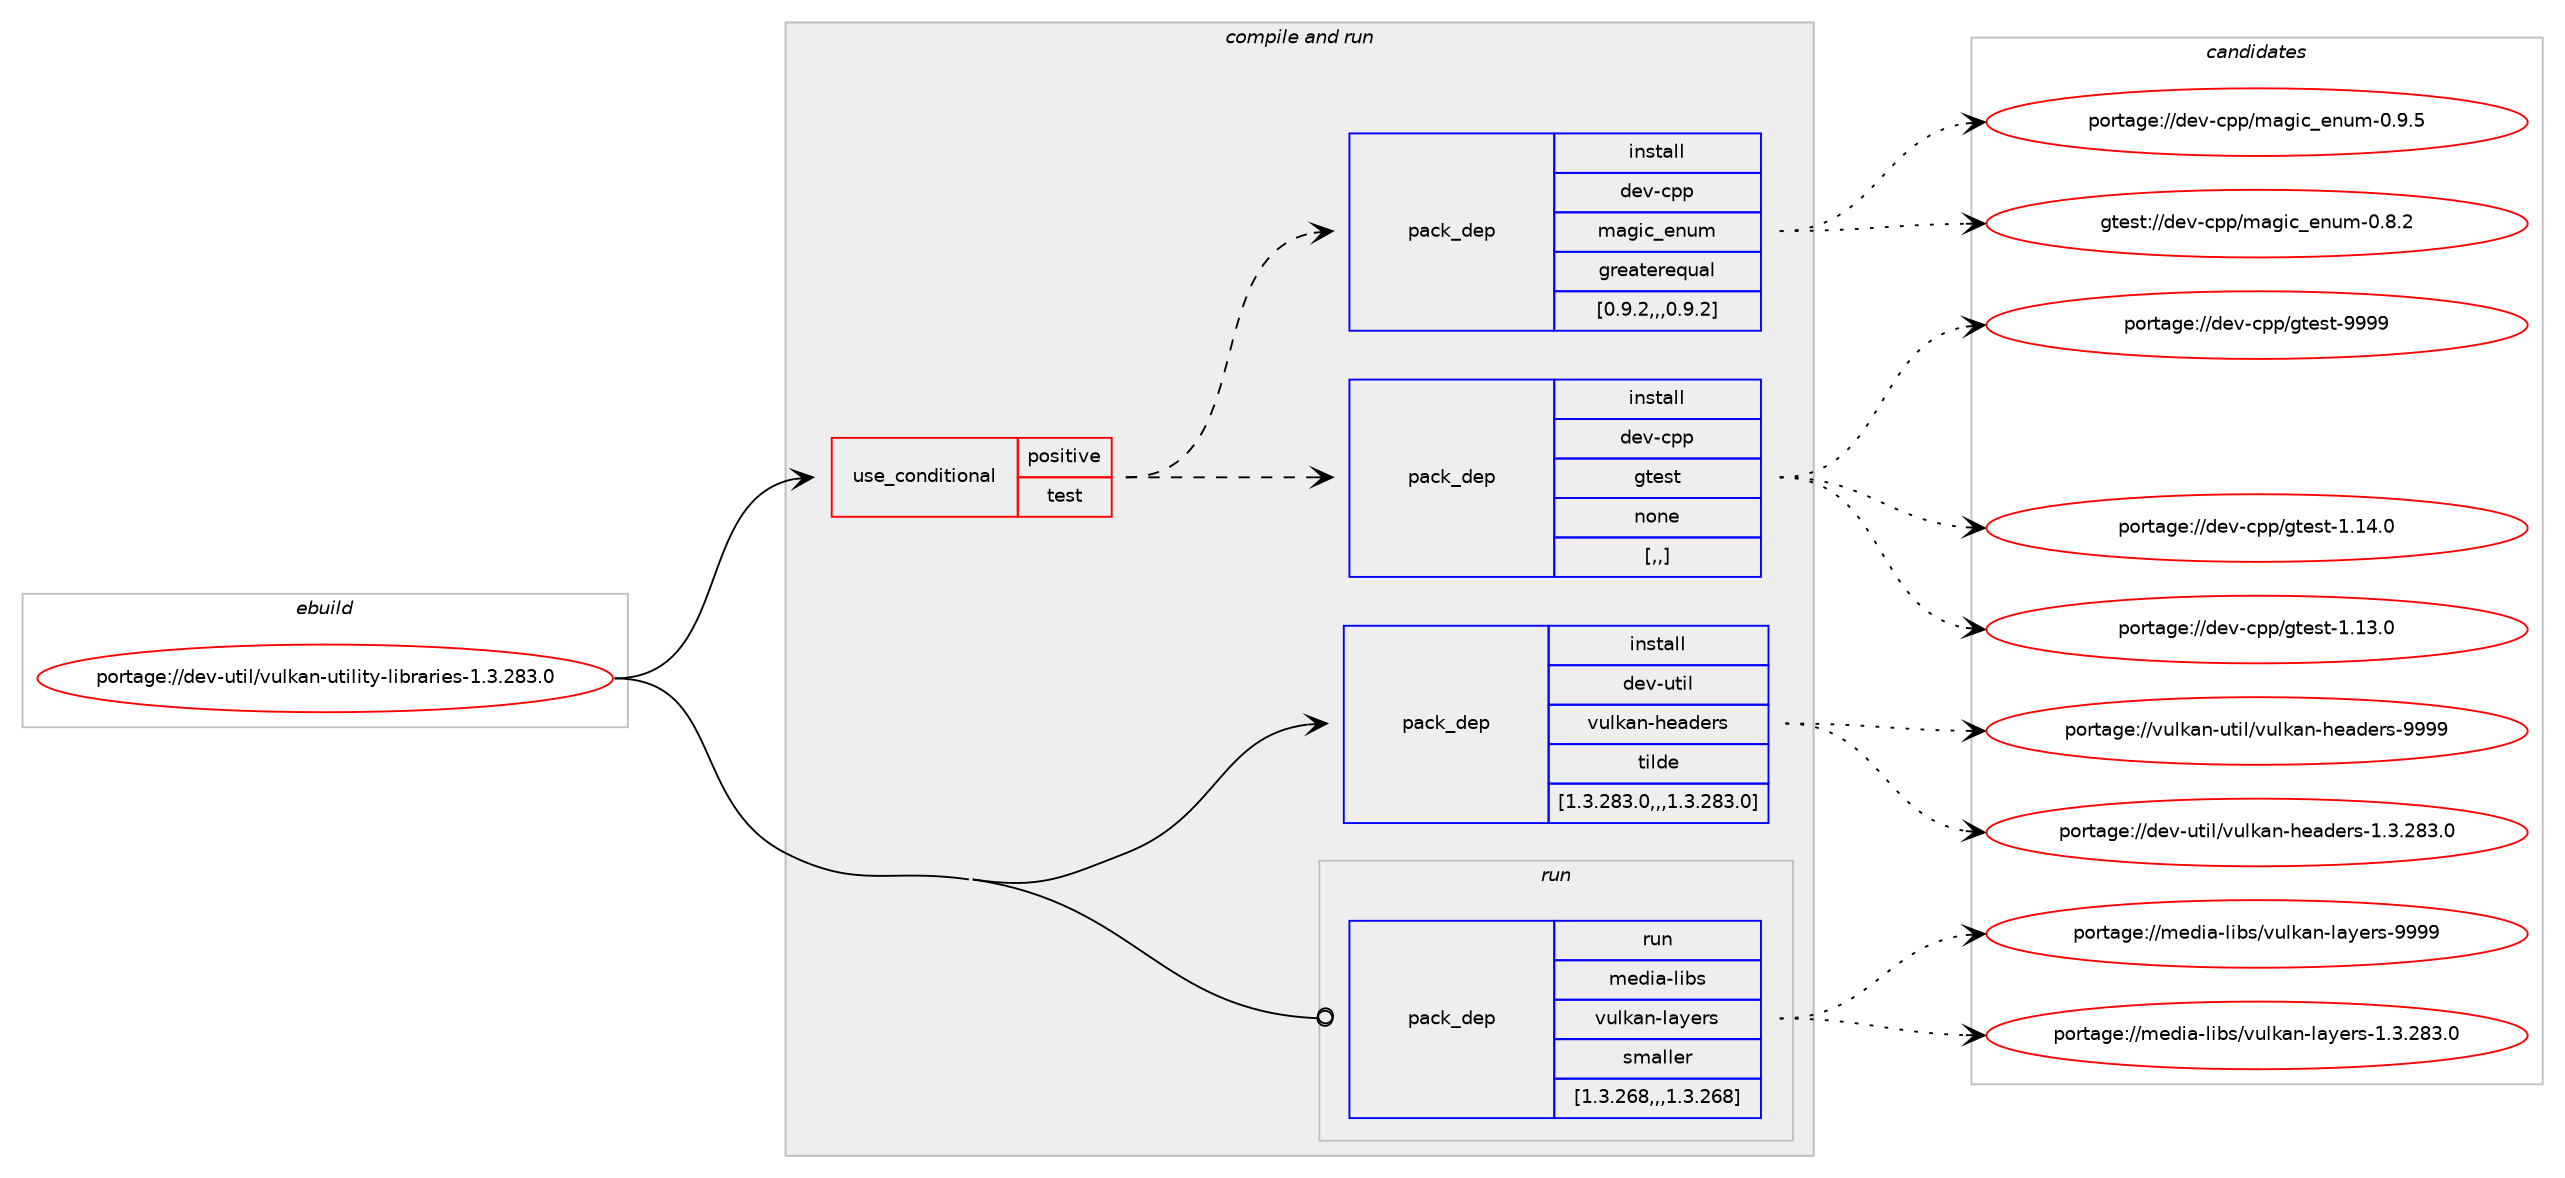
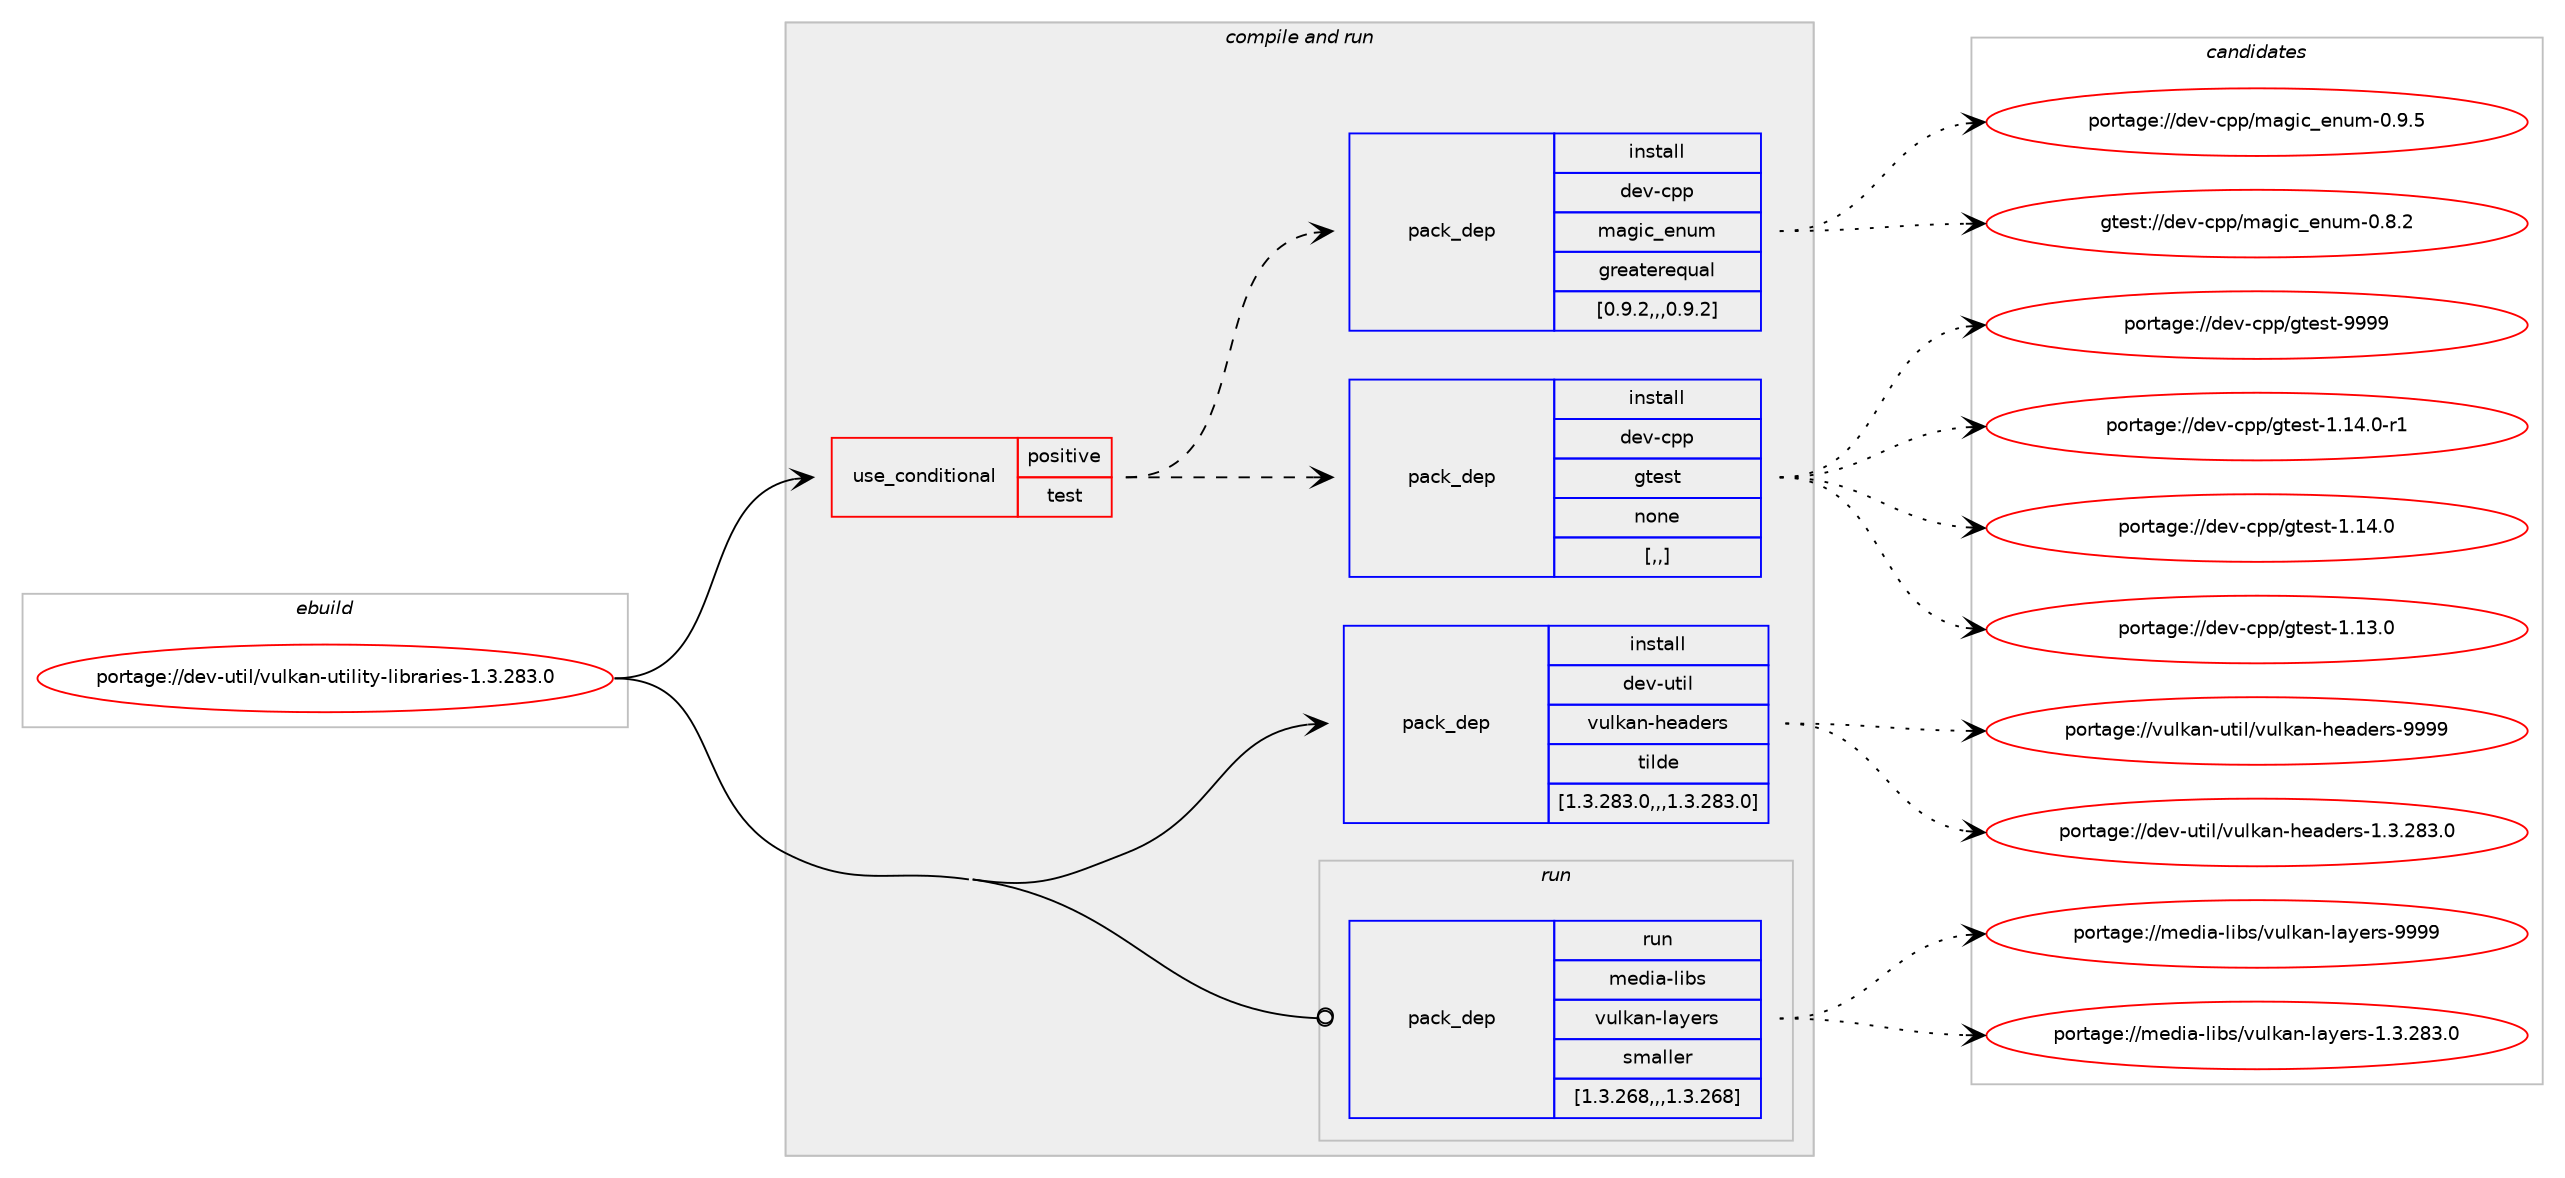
node "portage://dev-cpp/gtest-1.14.0-r1": added
